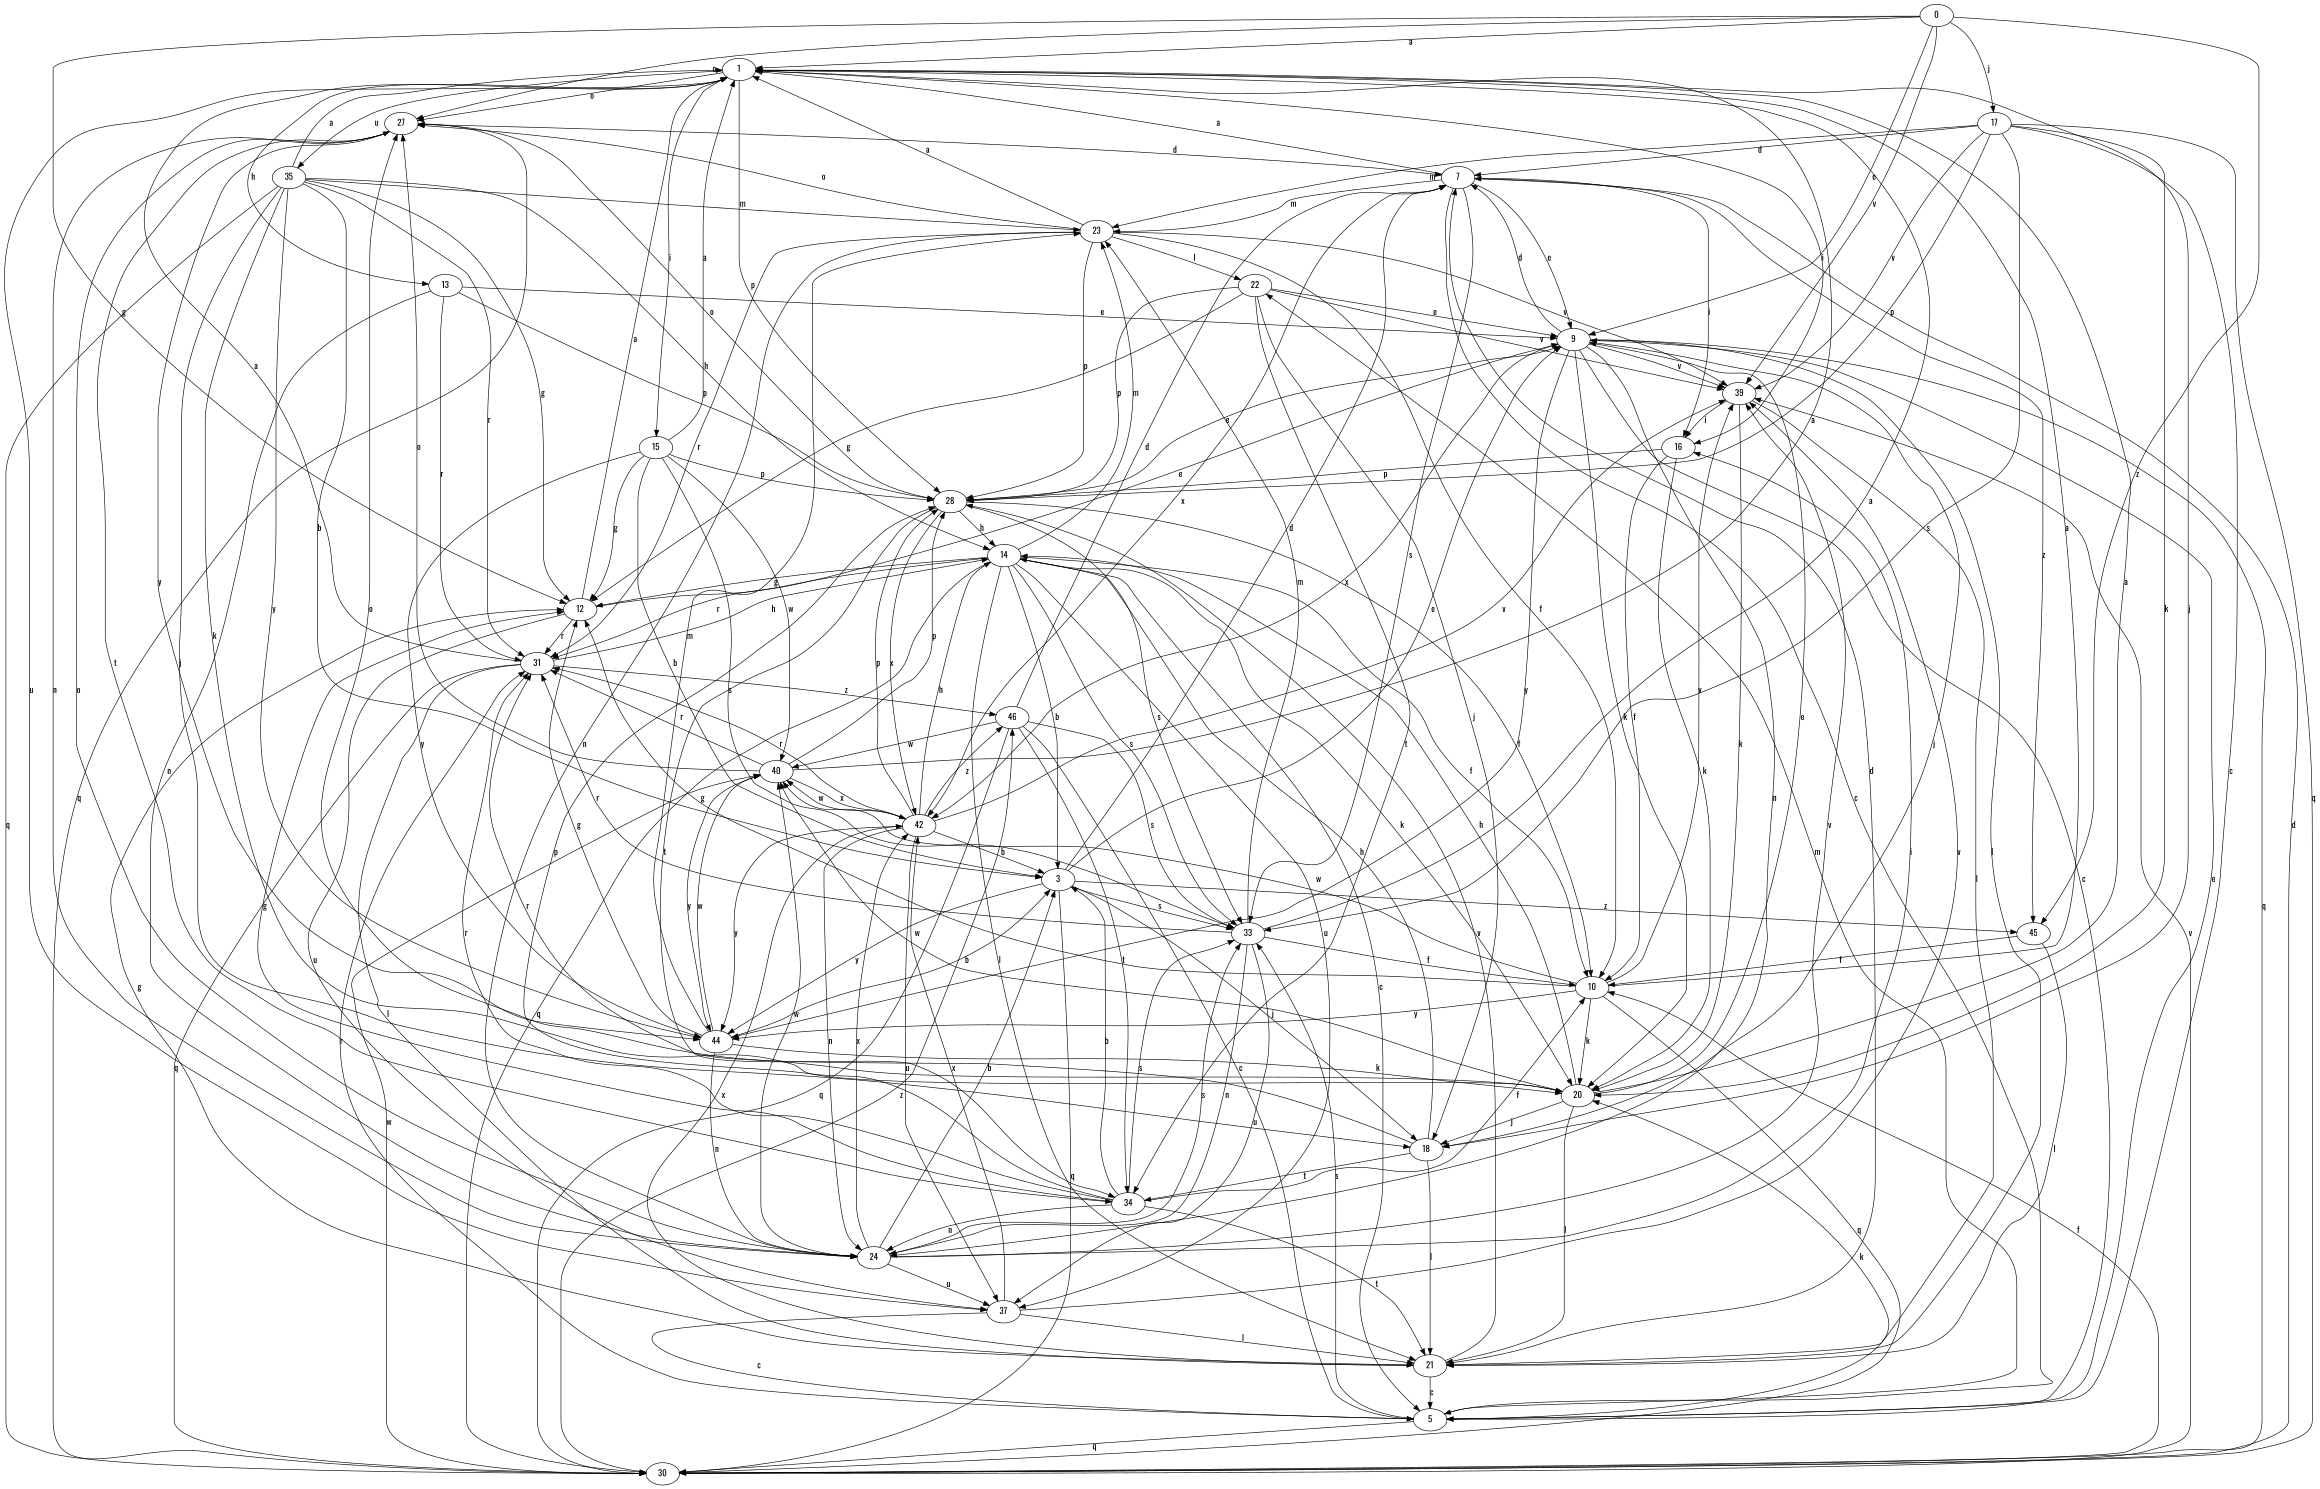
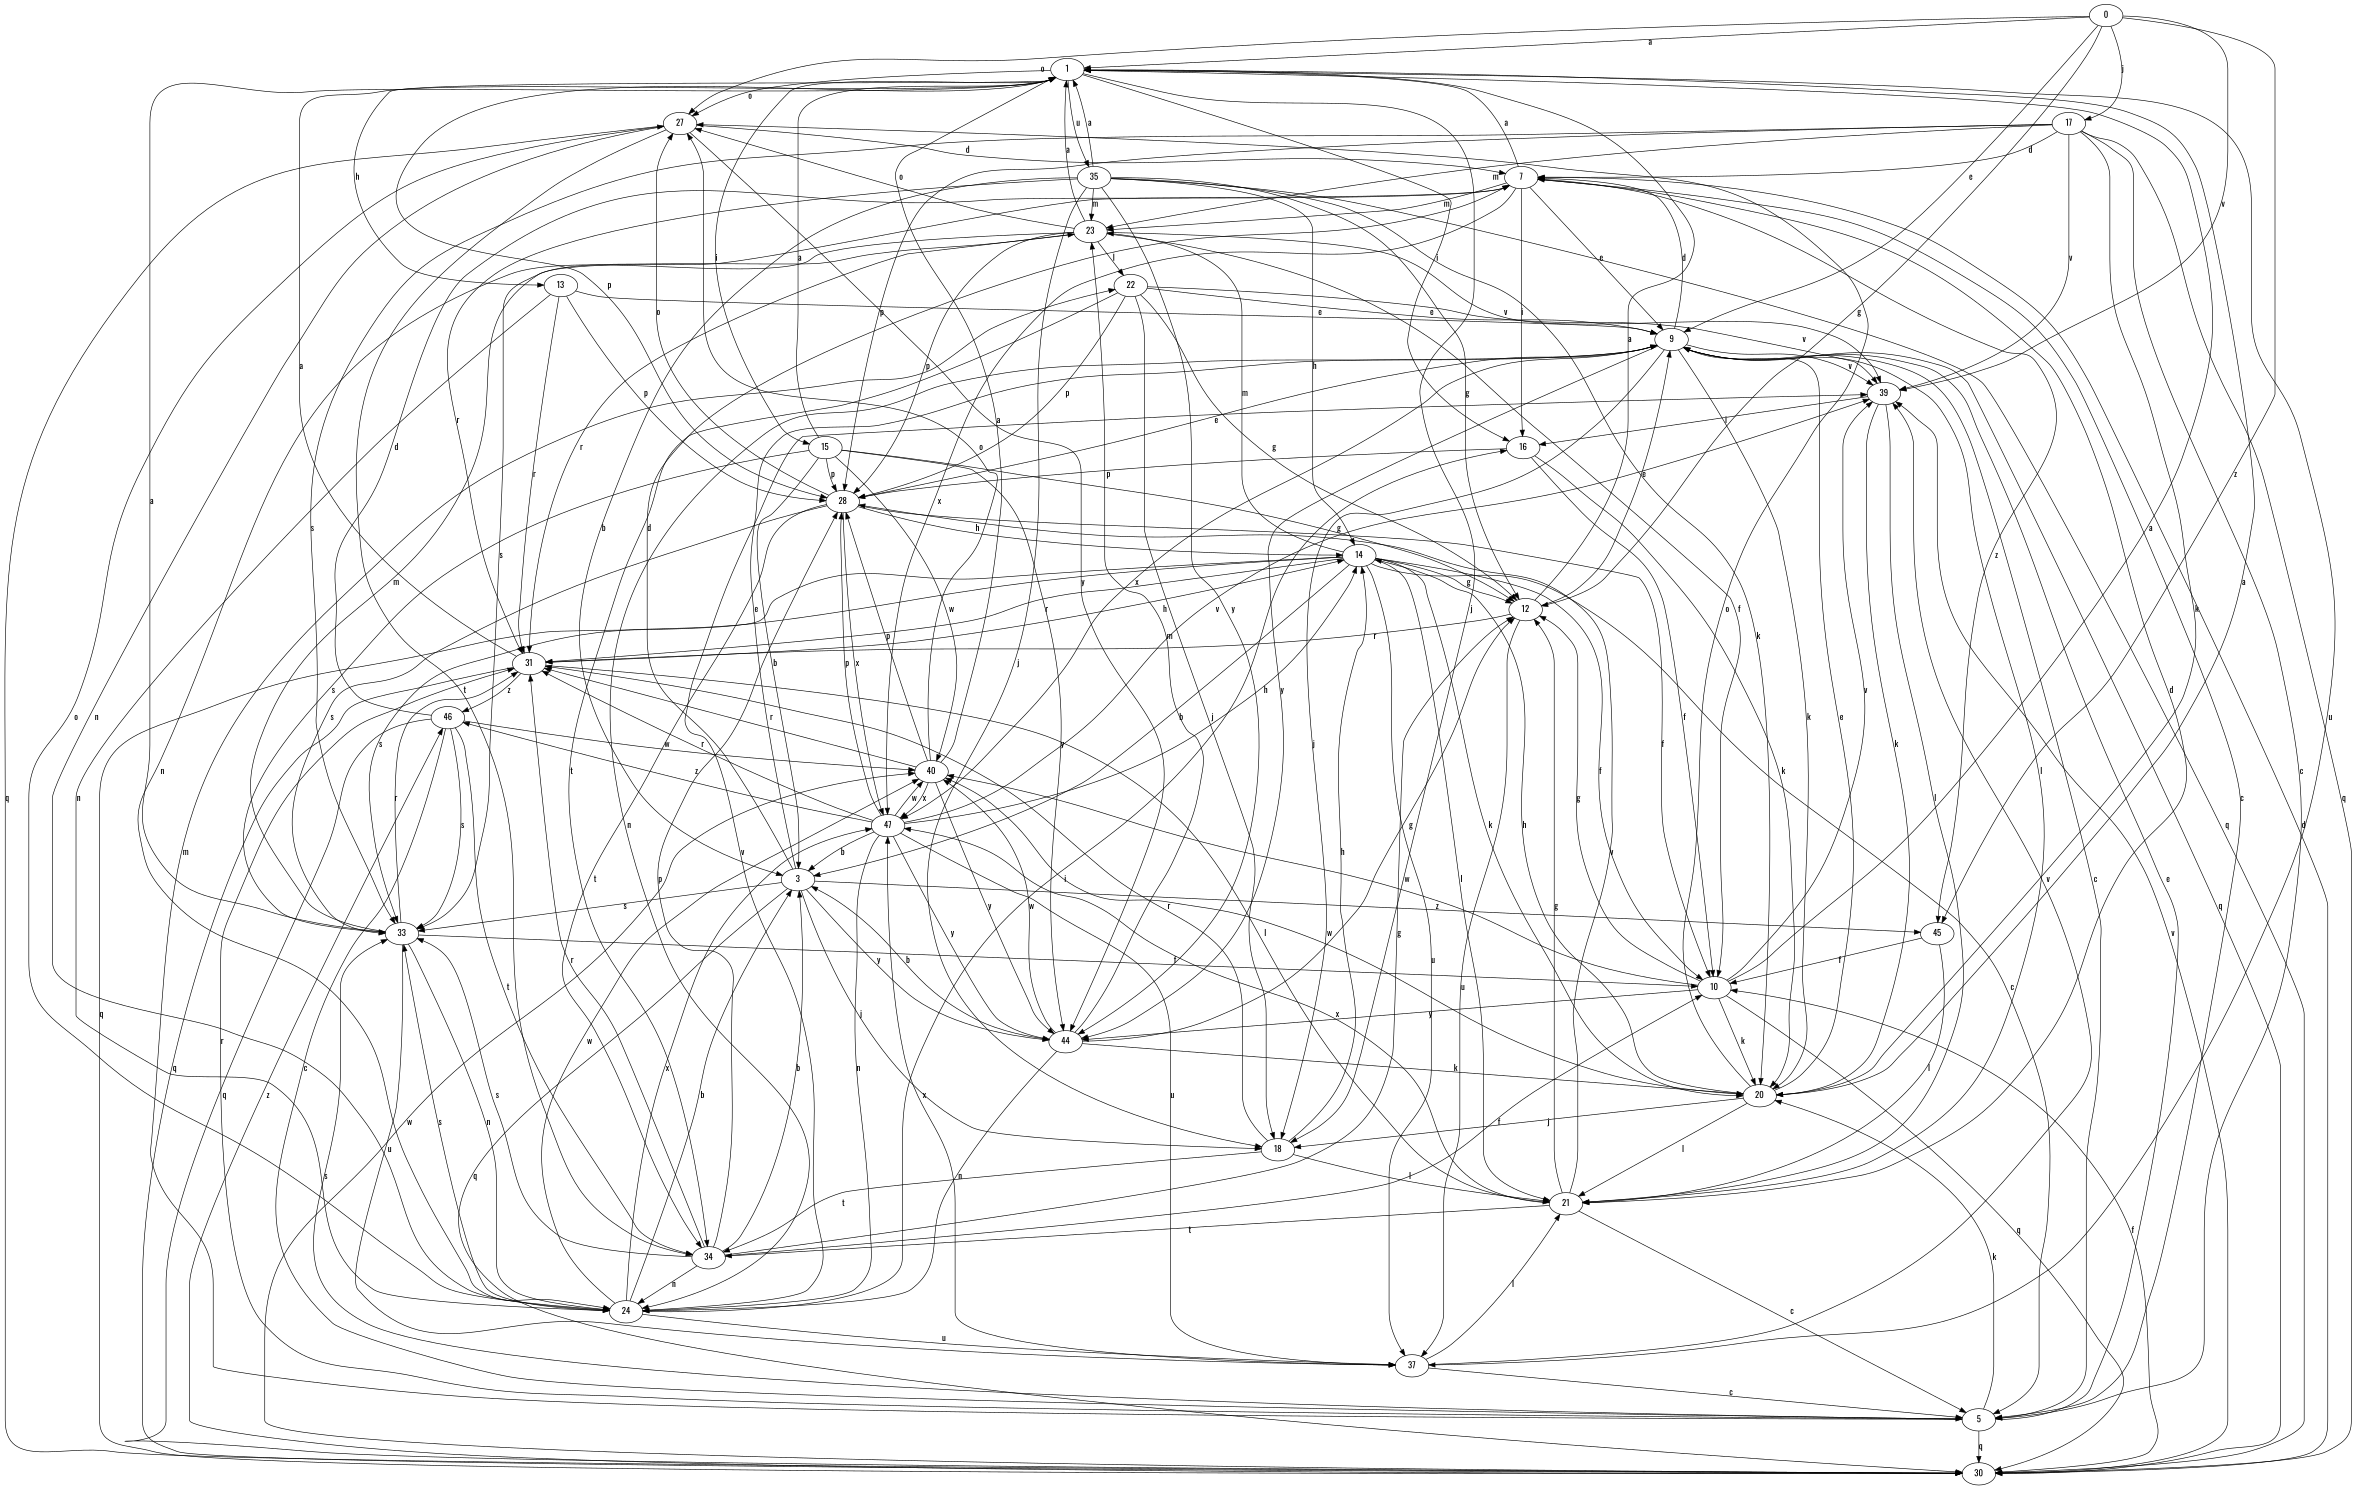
node "42": label "42" -> "47"
edge "34" -> "21": reversed
